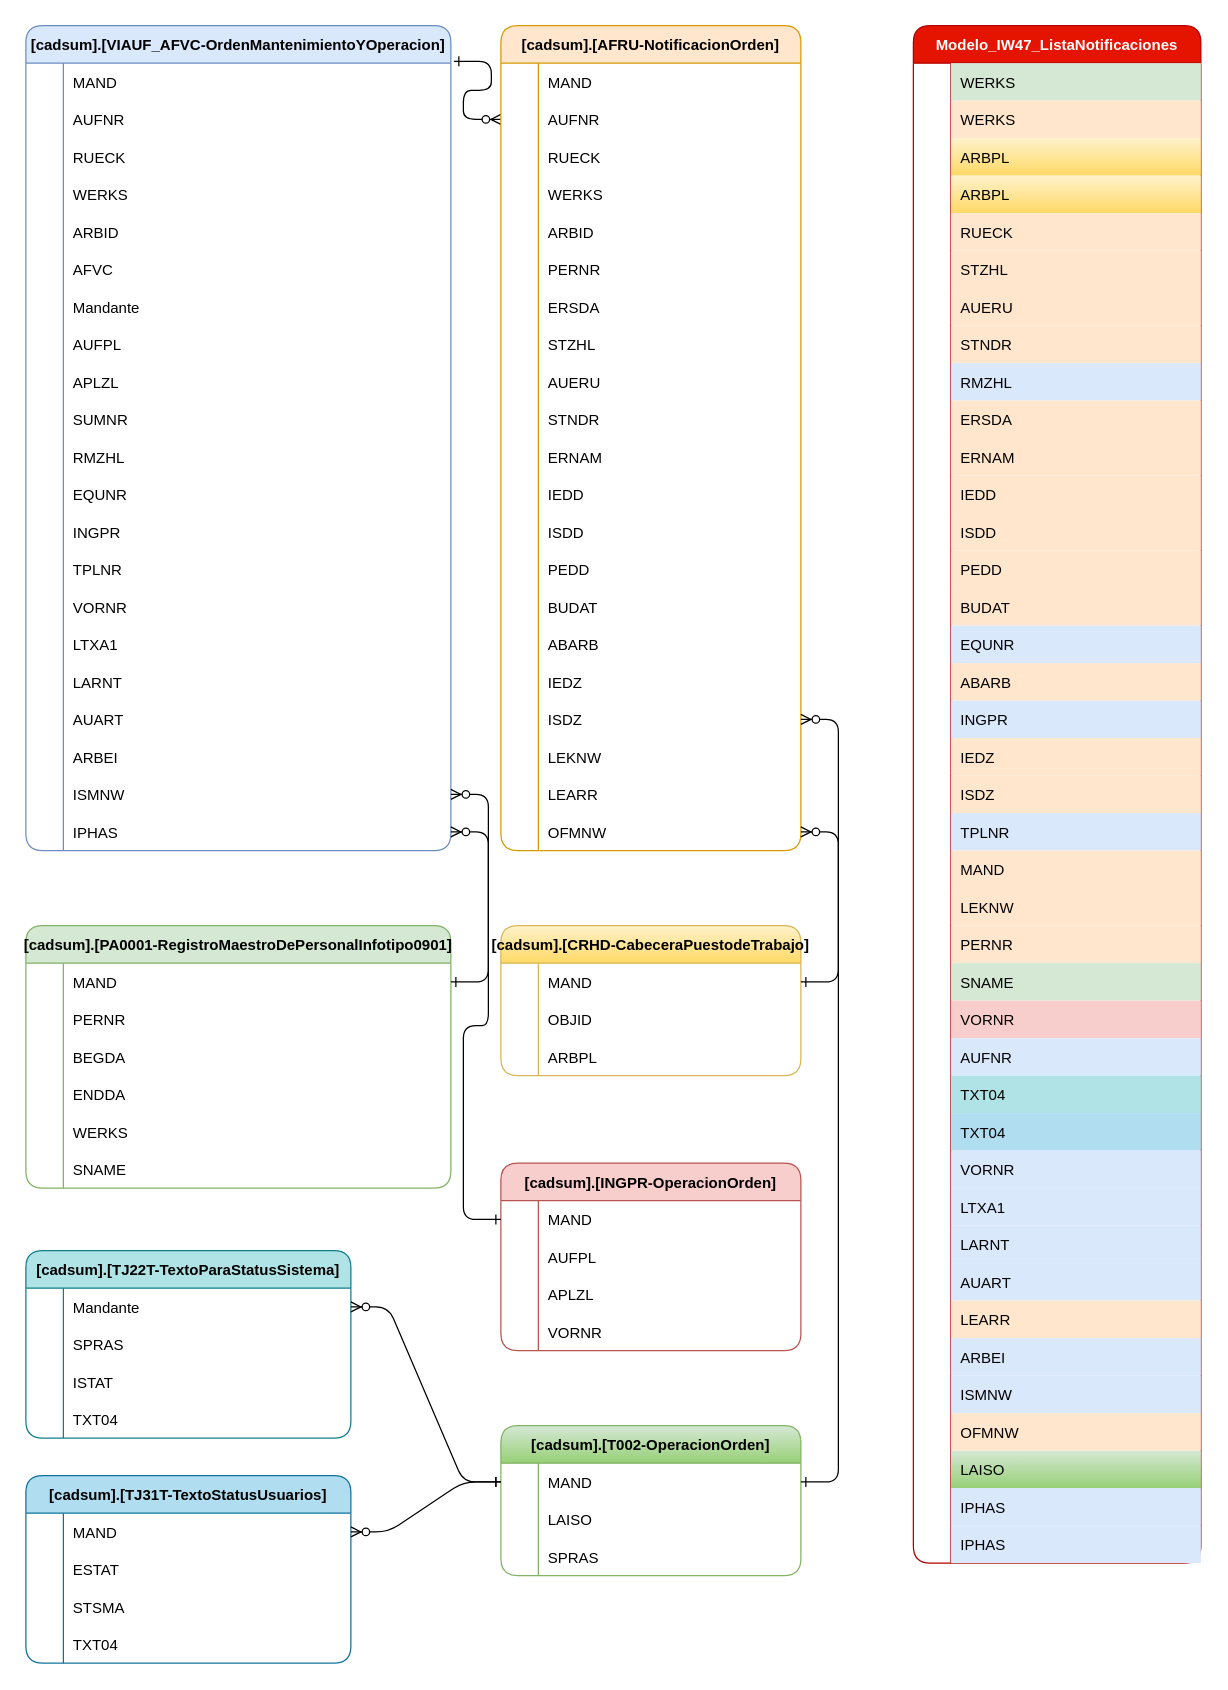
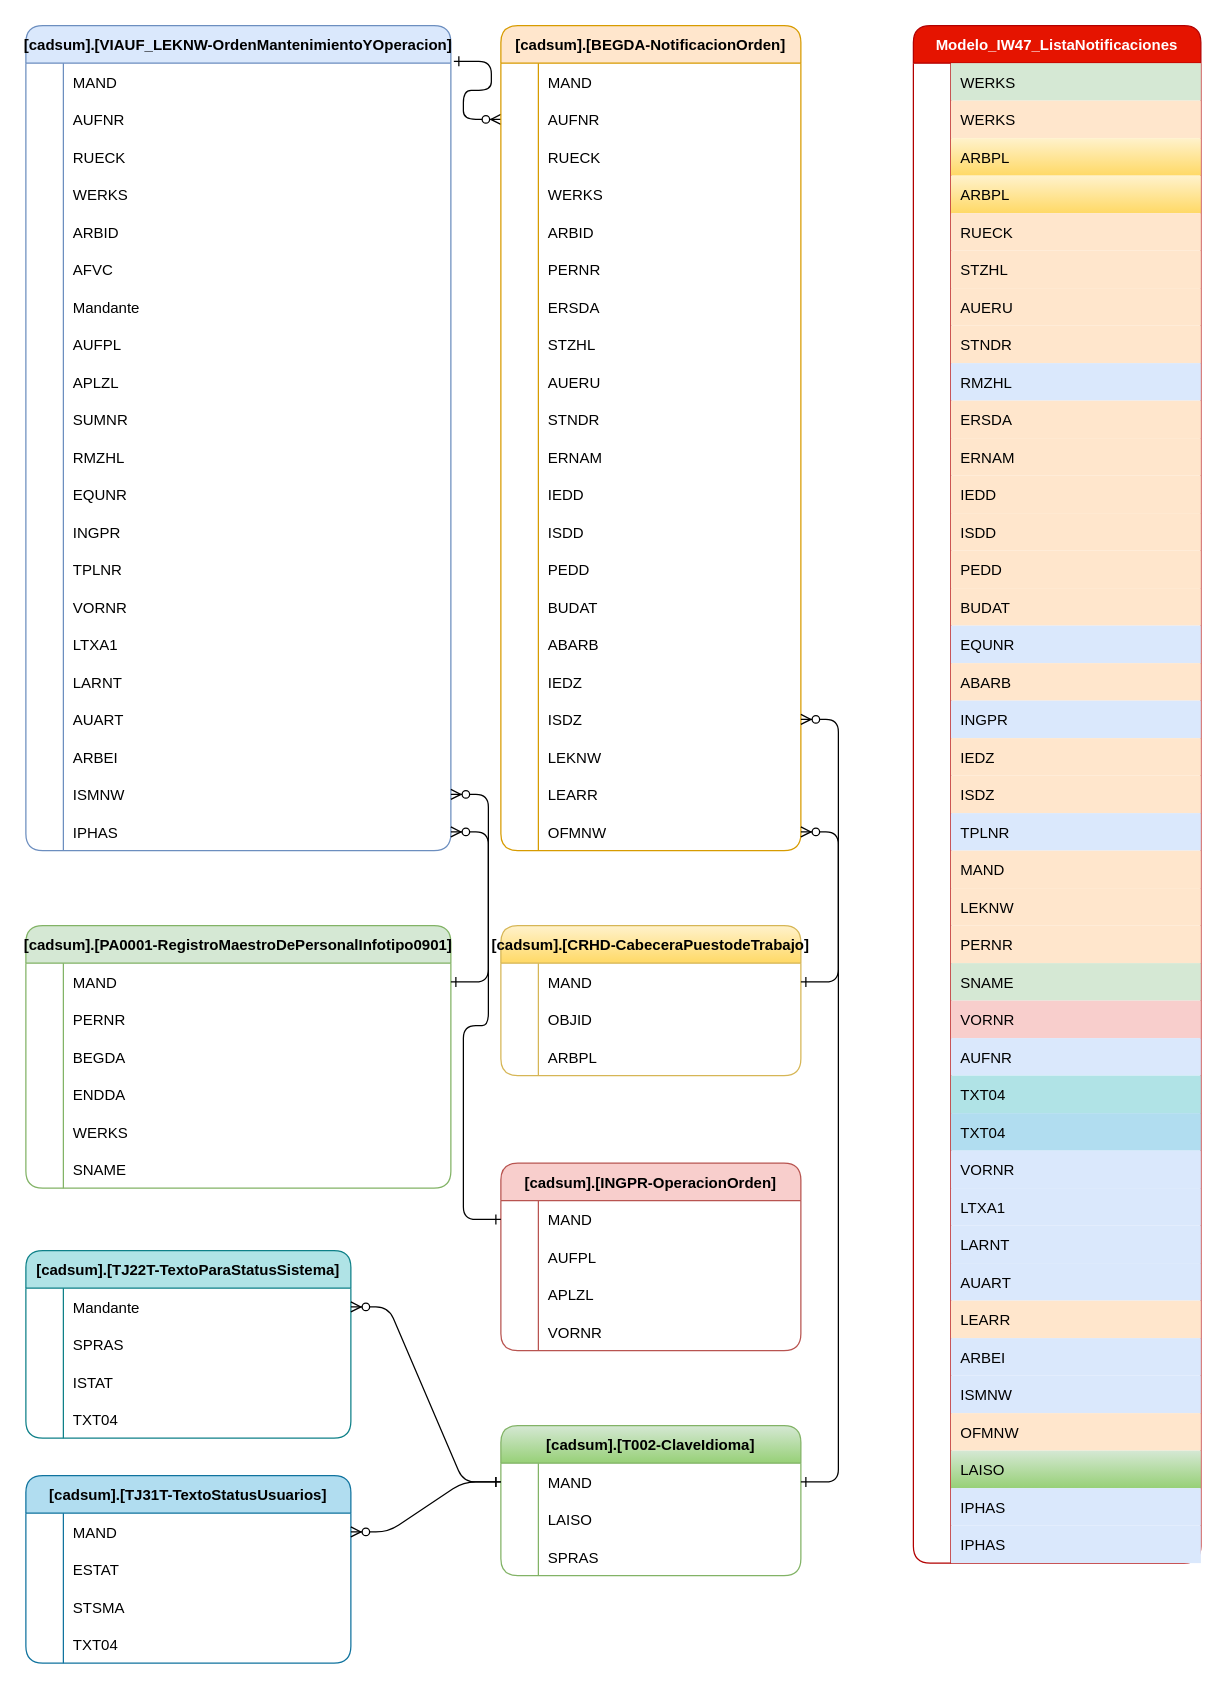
node "[cadsum].[VIAUF_AFVC-OrdenMantenimientoYOperacion]": label "[cadsum].[VIAUF_AFVC-OrdenMantenimientoYOperacion]" -> "[cadsum].[VIAUF_LEKNW-OrdenMantenimientoYOperacion]"
node "[cadsum].[AFRU-NotificacionOrden]": label "[cadsum].[AFRU-NotificacionOrden]" -> "[cadsum].[BEGDA-NotificacionOrden]"
node "[cadsum].[T002-OperacionOrden]": label "[cadsum].[T002-OperacionOrden]" -> "[cadsum].[T002-ClaveIdioma]"
